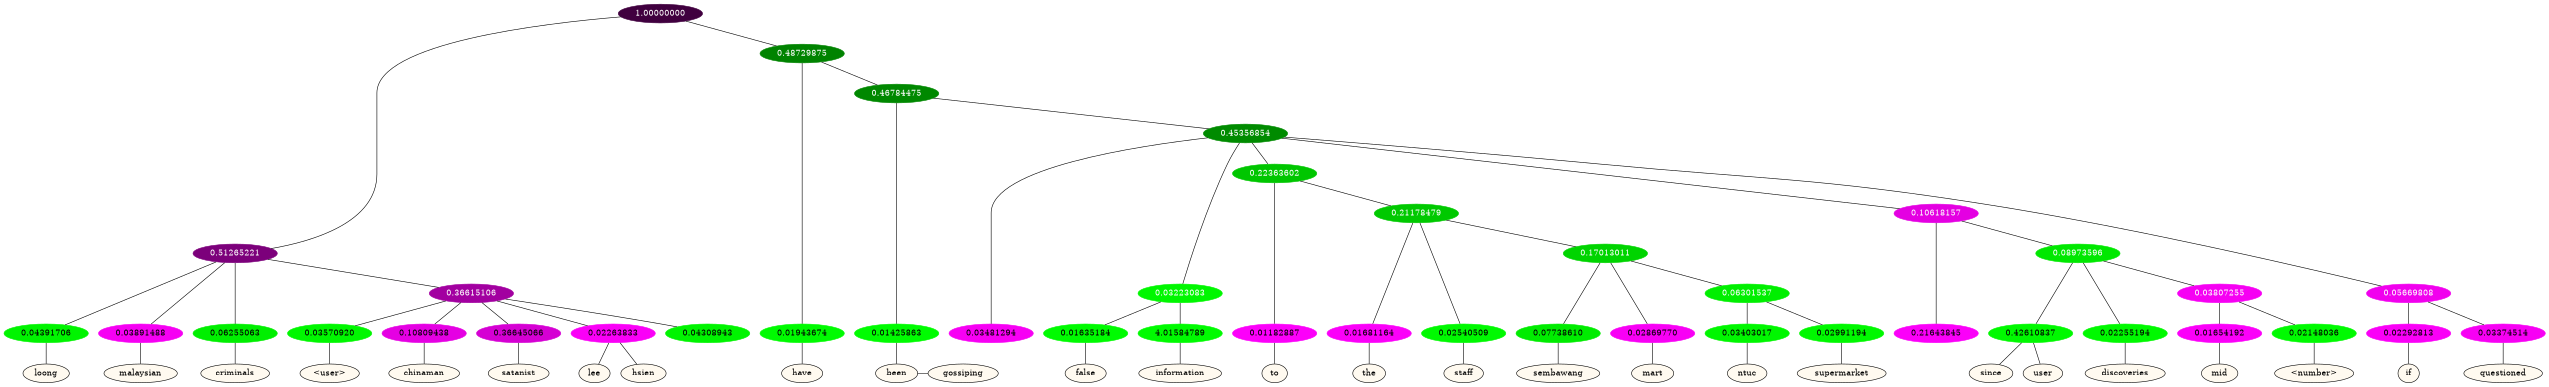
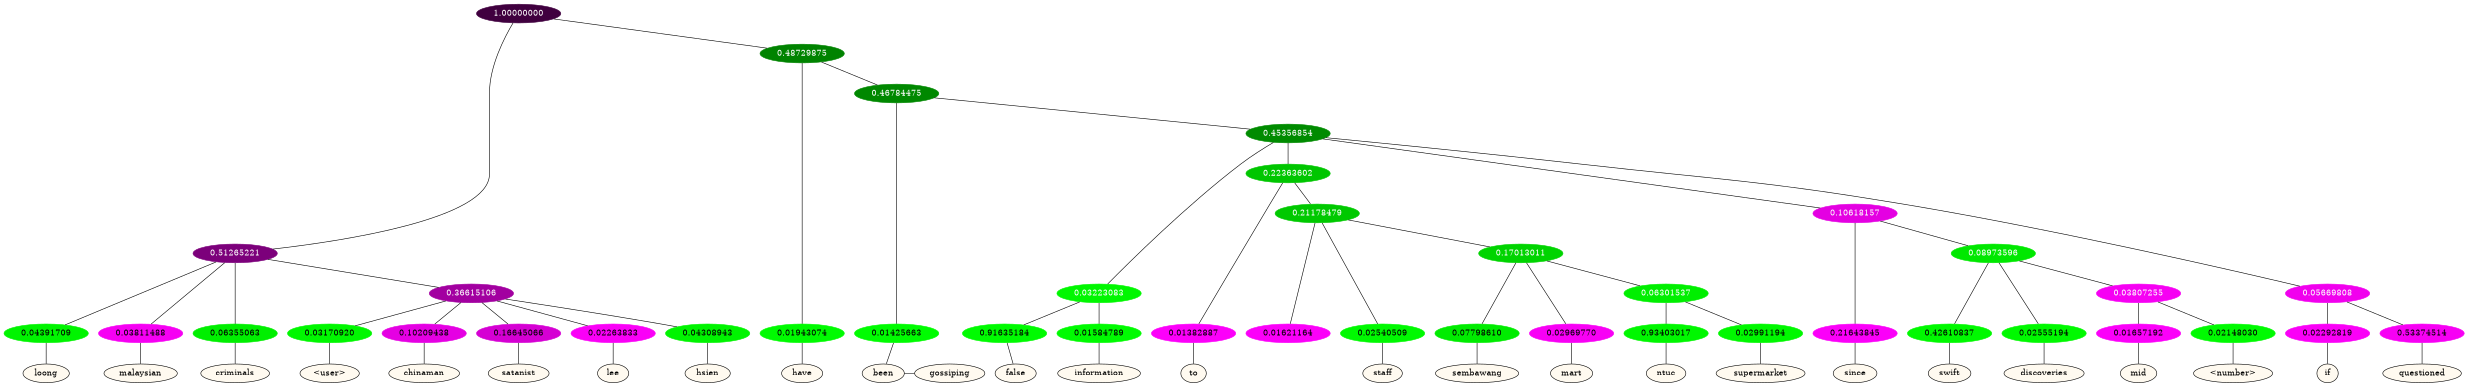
node "0.04391706": label "0.04391706" -> "0.04391709"
node "0.03891488": label "0.03891488" -> "0.03811488"
node "0.06255063": label "0.06255063" -> "0.06355063"
node "0.03570920": label "0.03570920" -> "0.03170920"
node "0.10809438": label "0.10809438" -> "0.10209438"
node "0.36645066": label "0.36645066" -> "0.16645066"
node "0.01943674": label "0.01943674" -> "0.01943074"
node "0.01425863": label "0.01425863" -> "0.01425663"
node "0.03481294": removed
node "0.01635184": label "0.01635184" -> "0.91635184"
node "4.01584789": label "4.01584789" -> "0.01584789"
node "0.01182887": label "0.01182887" -> "0.01382887"
node "0.01681164": label "0.01681164" -> "0.01621164"
node "0.07738610": label "0.07738610" -> "0.07798610"
node "0.02869770": label "0.02869770" -> "0.02969770"
node "0.03403017": label "0.03403017" -> "0.93403017"
node "0.02255194": label "0.02255194" -> "0.02555194"
node "0.01654192": label "0.01654192" -> "0.01657192"
node "0.02148036": label "0.02148036" -> "0.02148030"
node "0.02292813": label "0.02292813" -> "0.02292819"
node "0.03374514": label "0.03374514" -> "0.53374514"
edge "0.02263833" -- "hsien": now "0.04308943" -- "hsien"
edge "0.42610837" -- "since": now "0.21643845" -- "since"
node "the": removed
node "user": label "user" -> "swift"
